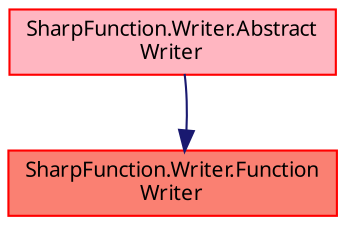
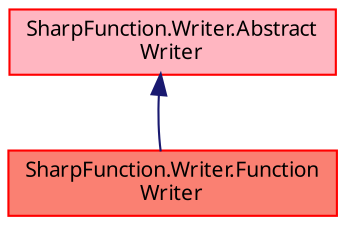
edge "SharpFunction.Writer.Abstract Writer" -> "SharpFunction.Writer.Function Writer": reversed
